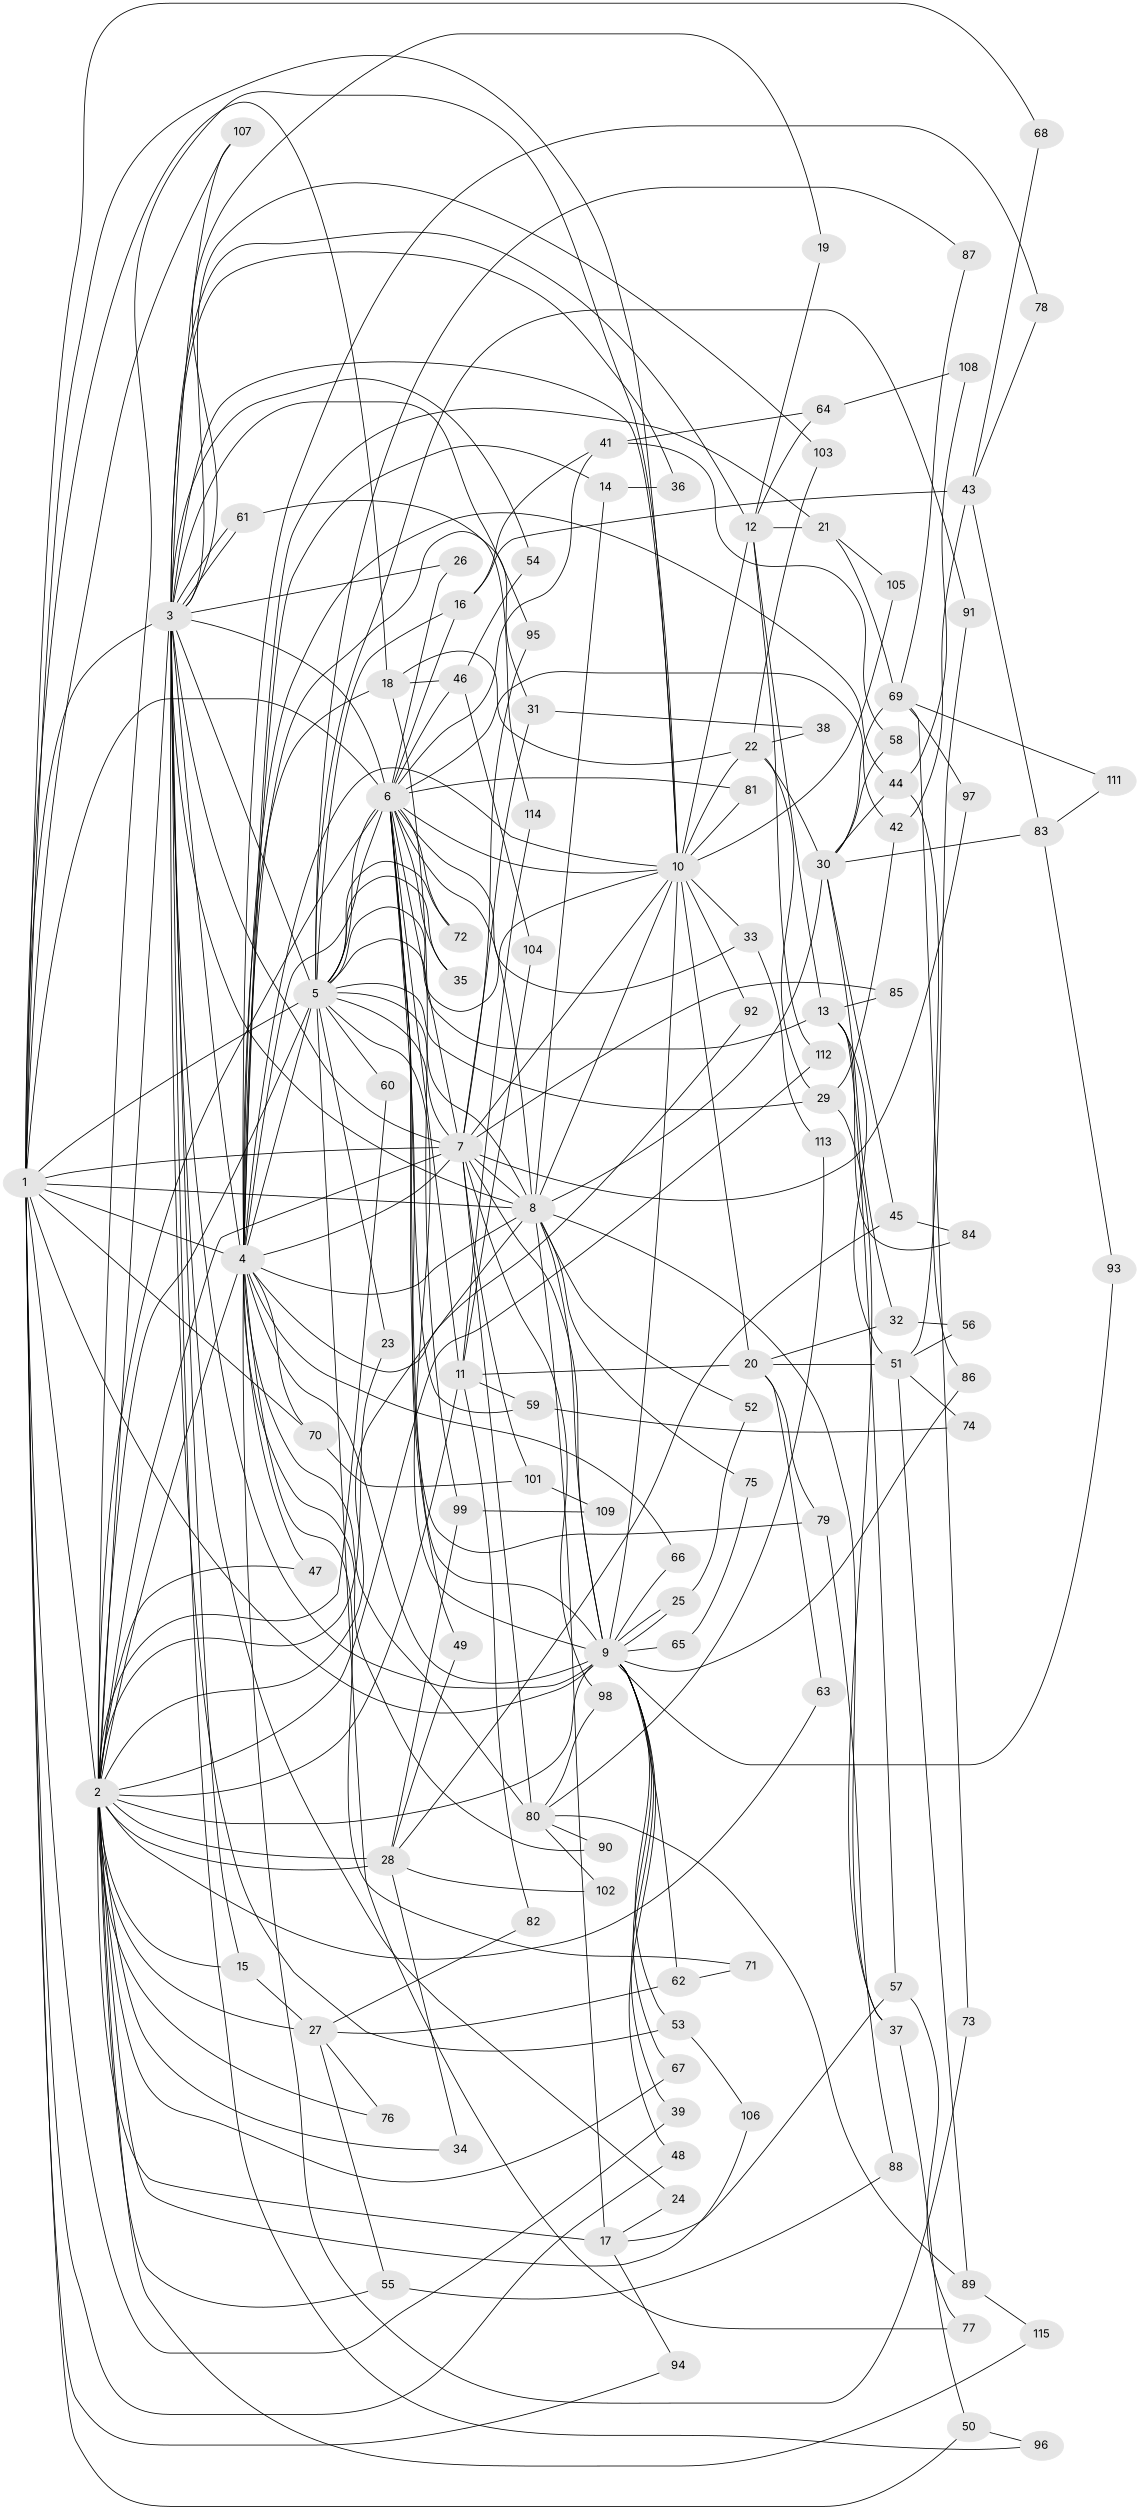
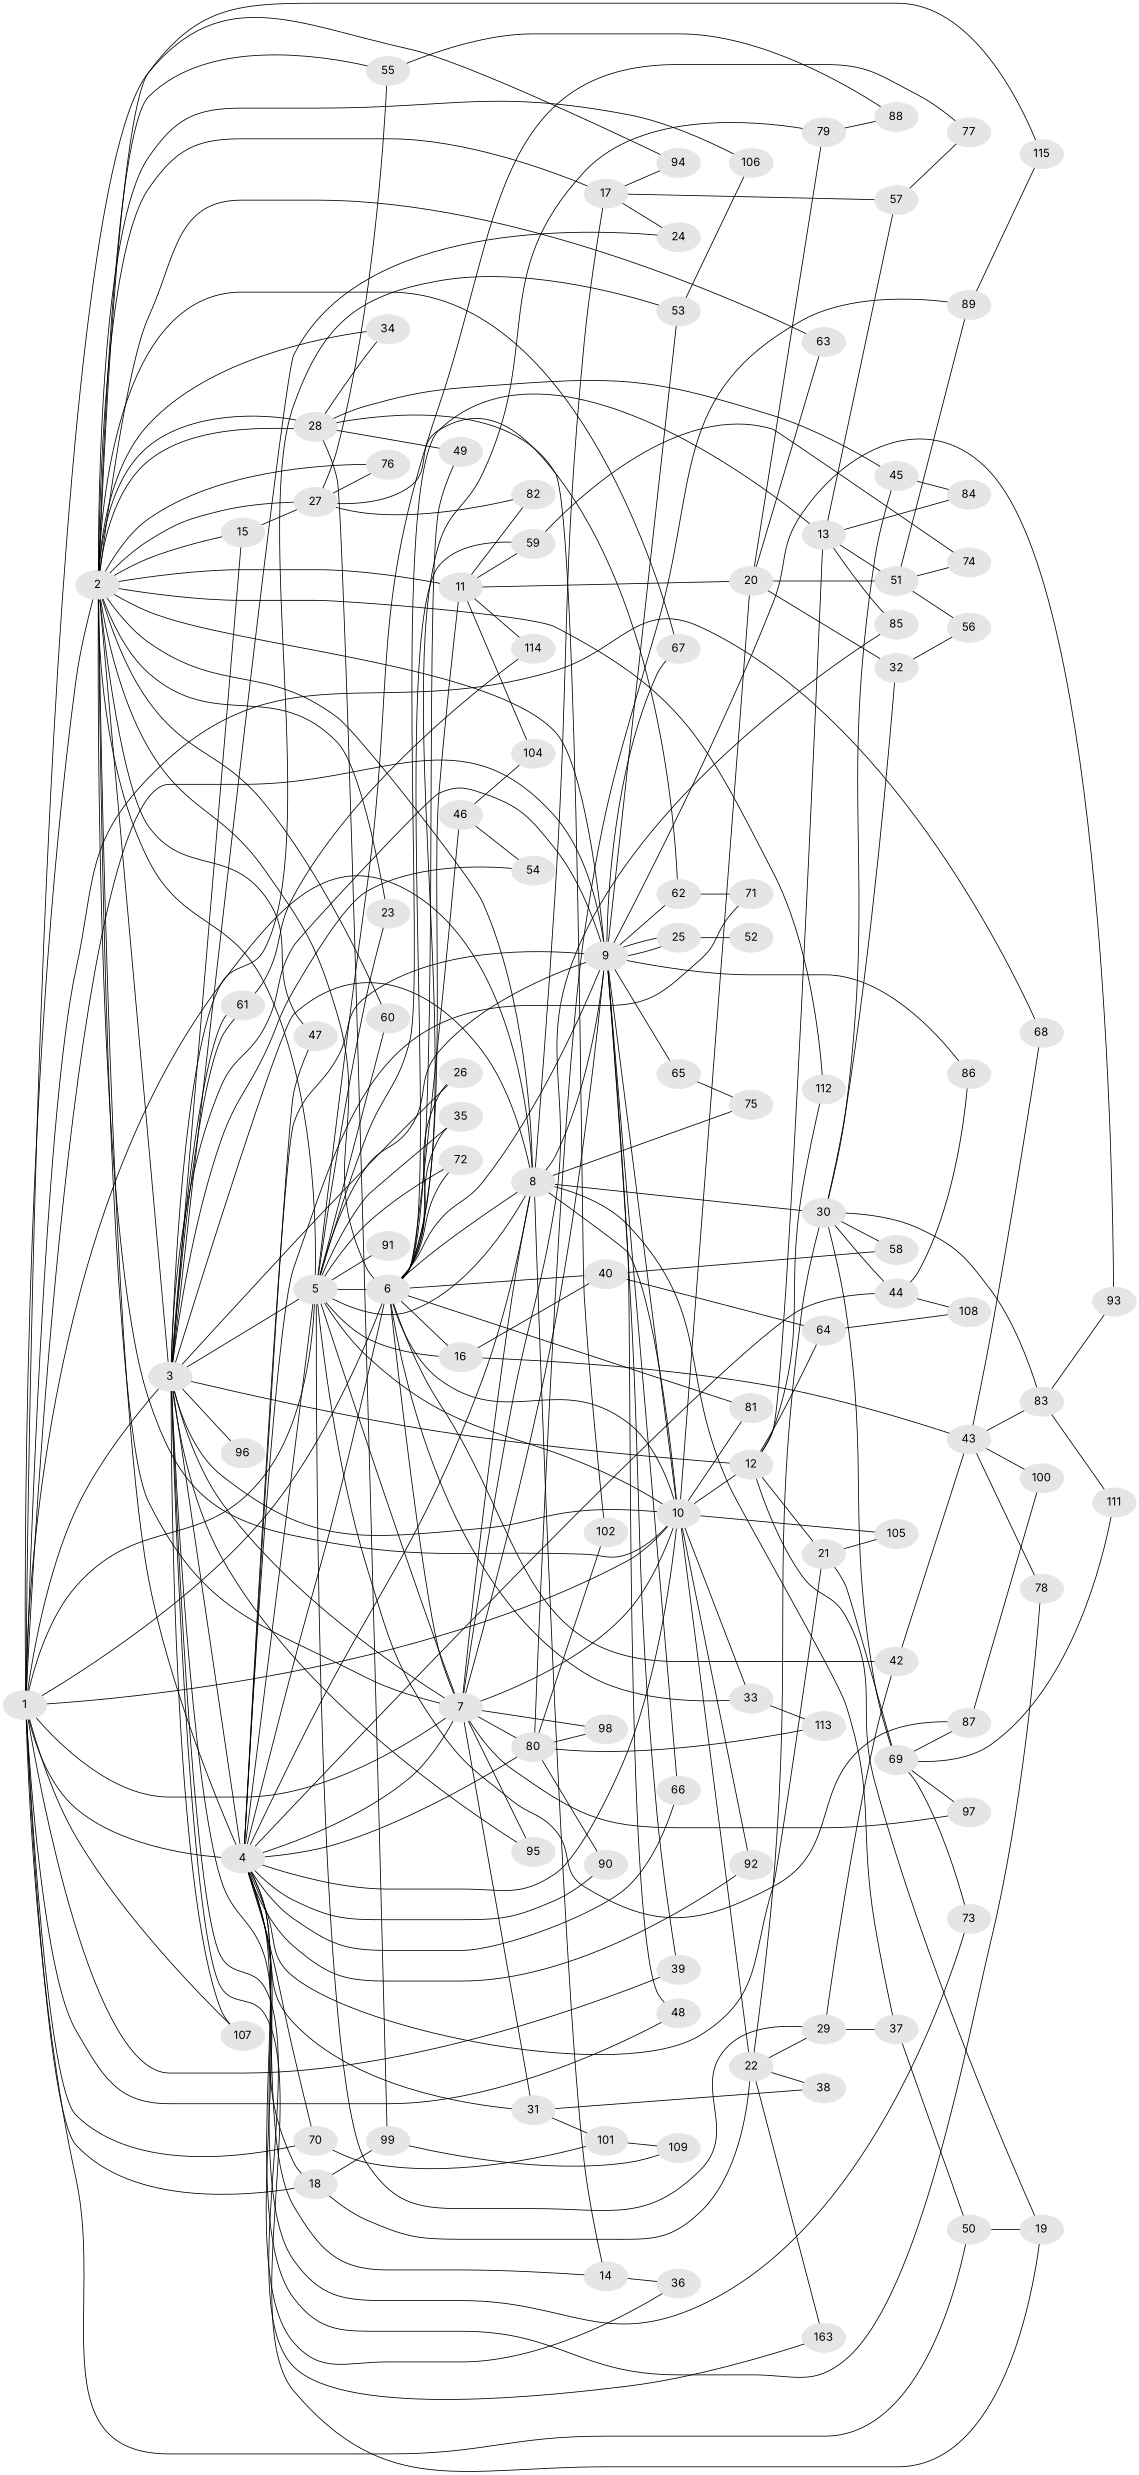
node "41": label "41" -> "40"
node "103": label "103" -> "163"
edge "3" -- "6": removed
edge "46" -- "18": removed
edge "91" -- "51": removed
edge "7" -- "101": now "31" -- "101"
edge "8" -- "52": removed
node "100": added
edge "50" -- "96": now "50" -- "19"
